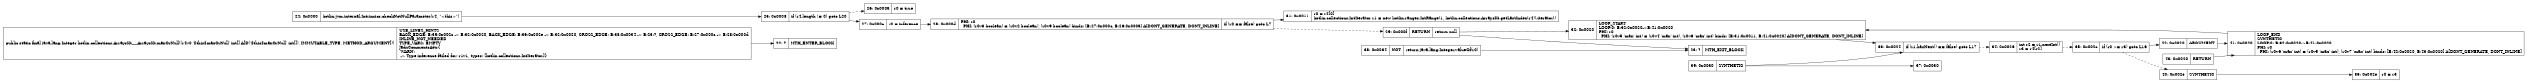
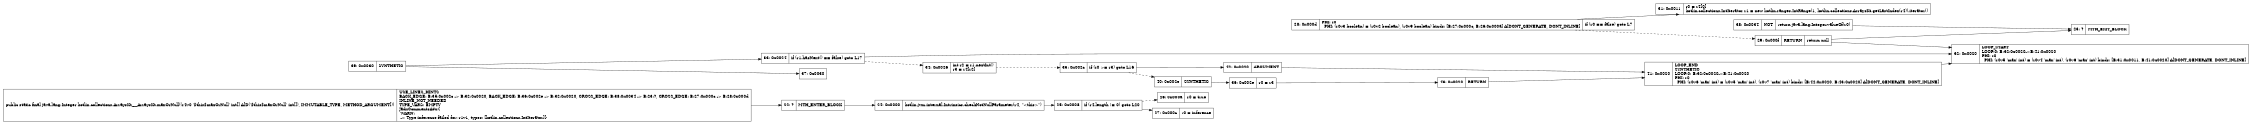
edge "27: 0x000c" -> "28: 0x000d": removed
edge "32: 0x0020" -> "33: 0x0024": reversed
edge "36: 0x002e" -> "43: 0x0020": added
edge "22: ?" -> "24: 0x0000": added
